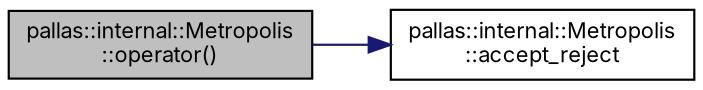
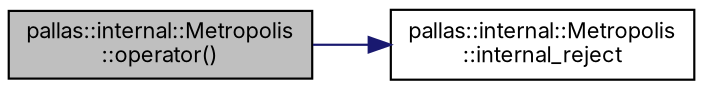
node "pallas::internal::Metropolis ::accept_reject": label "pallas::internal::Metropolis ::accept_reject" -> "pallas::internal::Metropolis ::internal_reject"
